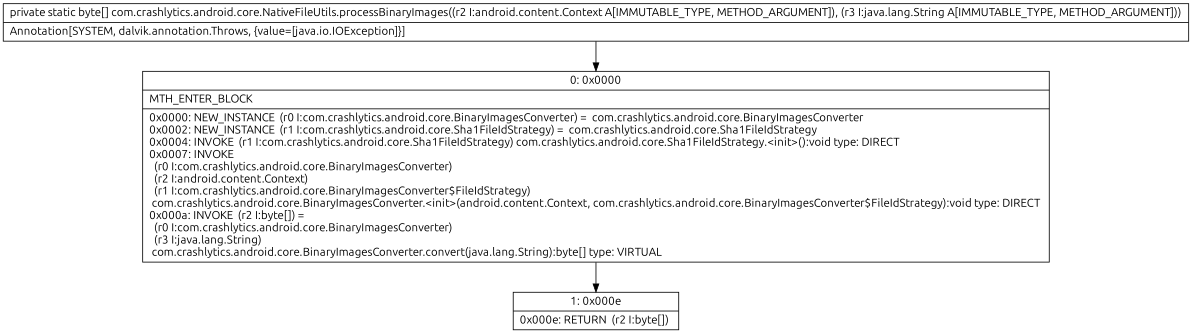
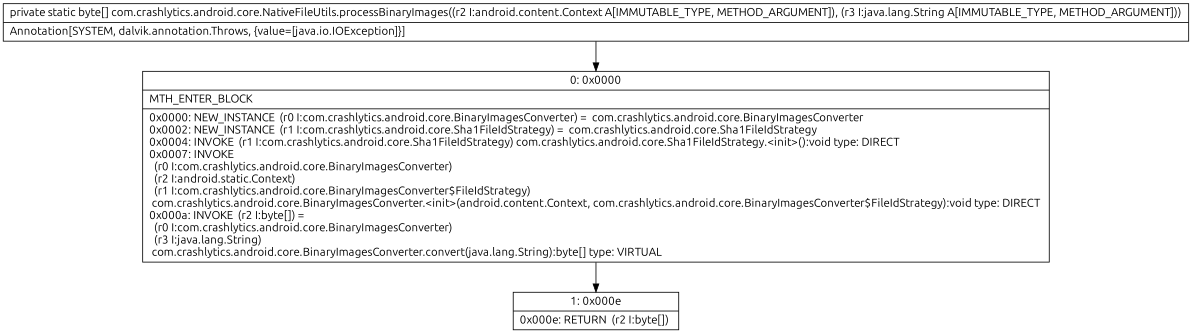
node "0: 0x0000": text "(r2 I:android.content.Context)" -> "(r2 I:android.static.Context)"
